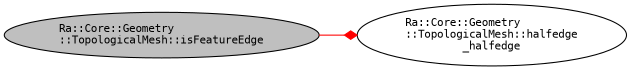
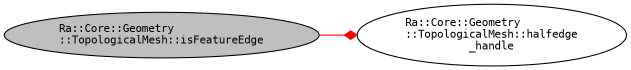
node "Ra::Core::Geometry ::TopologicalMesh::halfedge _halfedge": label "Ra::Core::Geometry ::TopologicalMesh::halfedge _halfedge" -> "Ra::Core::Geometry ::TopologicalMesh::halfedge _handle"
